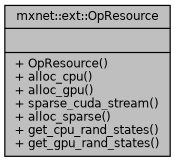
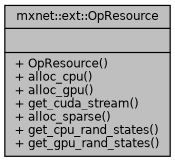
node "mxnet::ext::OpResource": text "+ sparse_cuda_stream()" -> "+ get_cuda_stream()"
